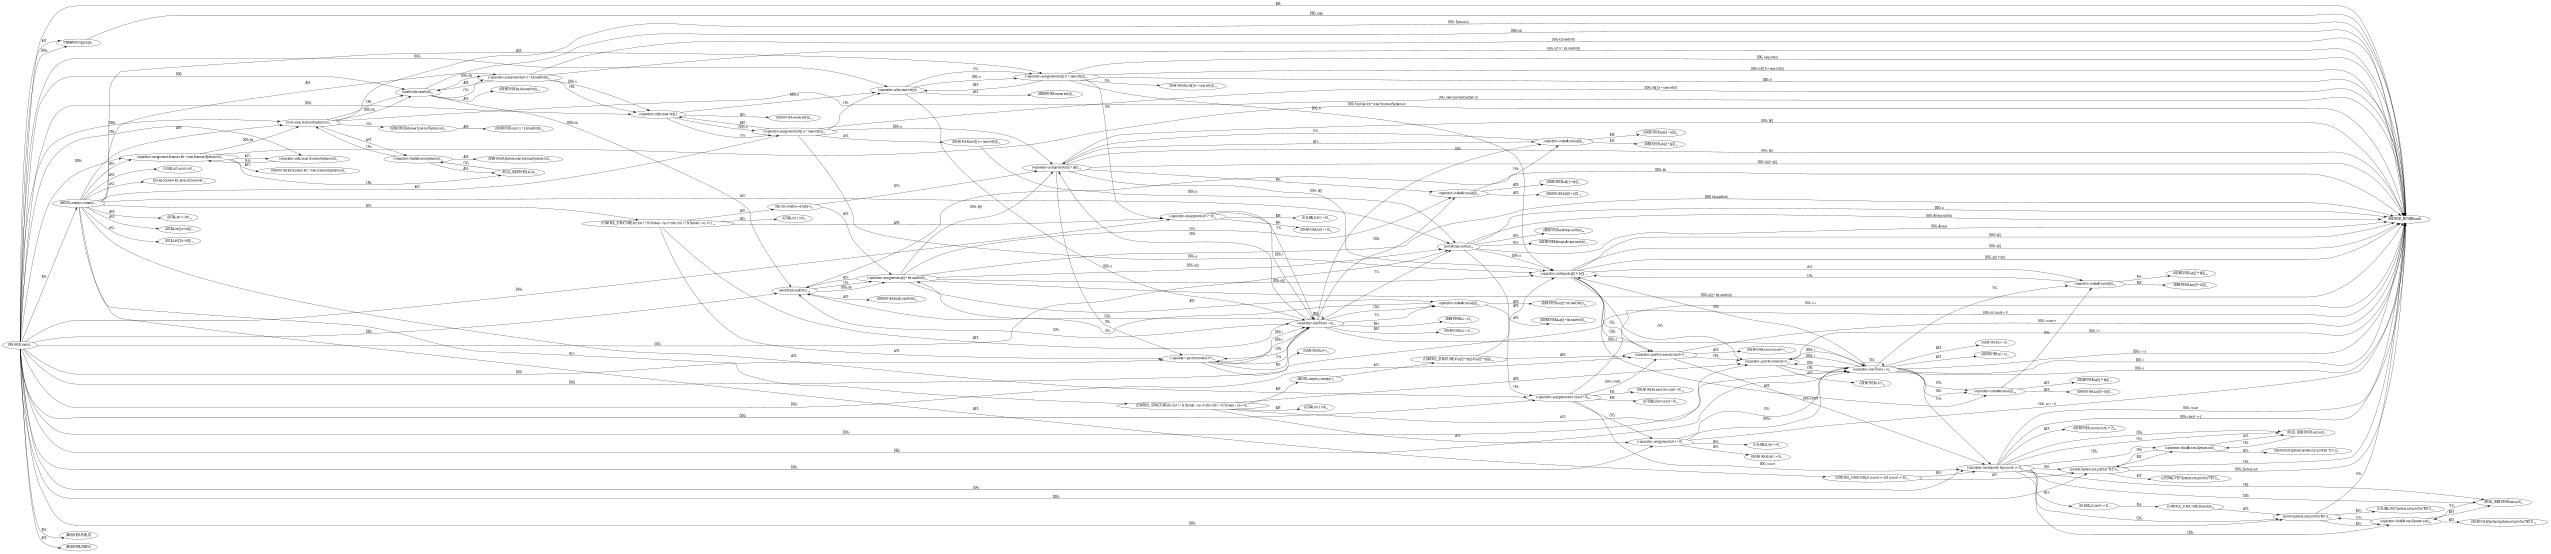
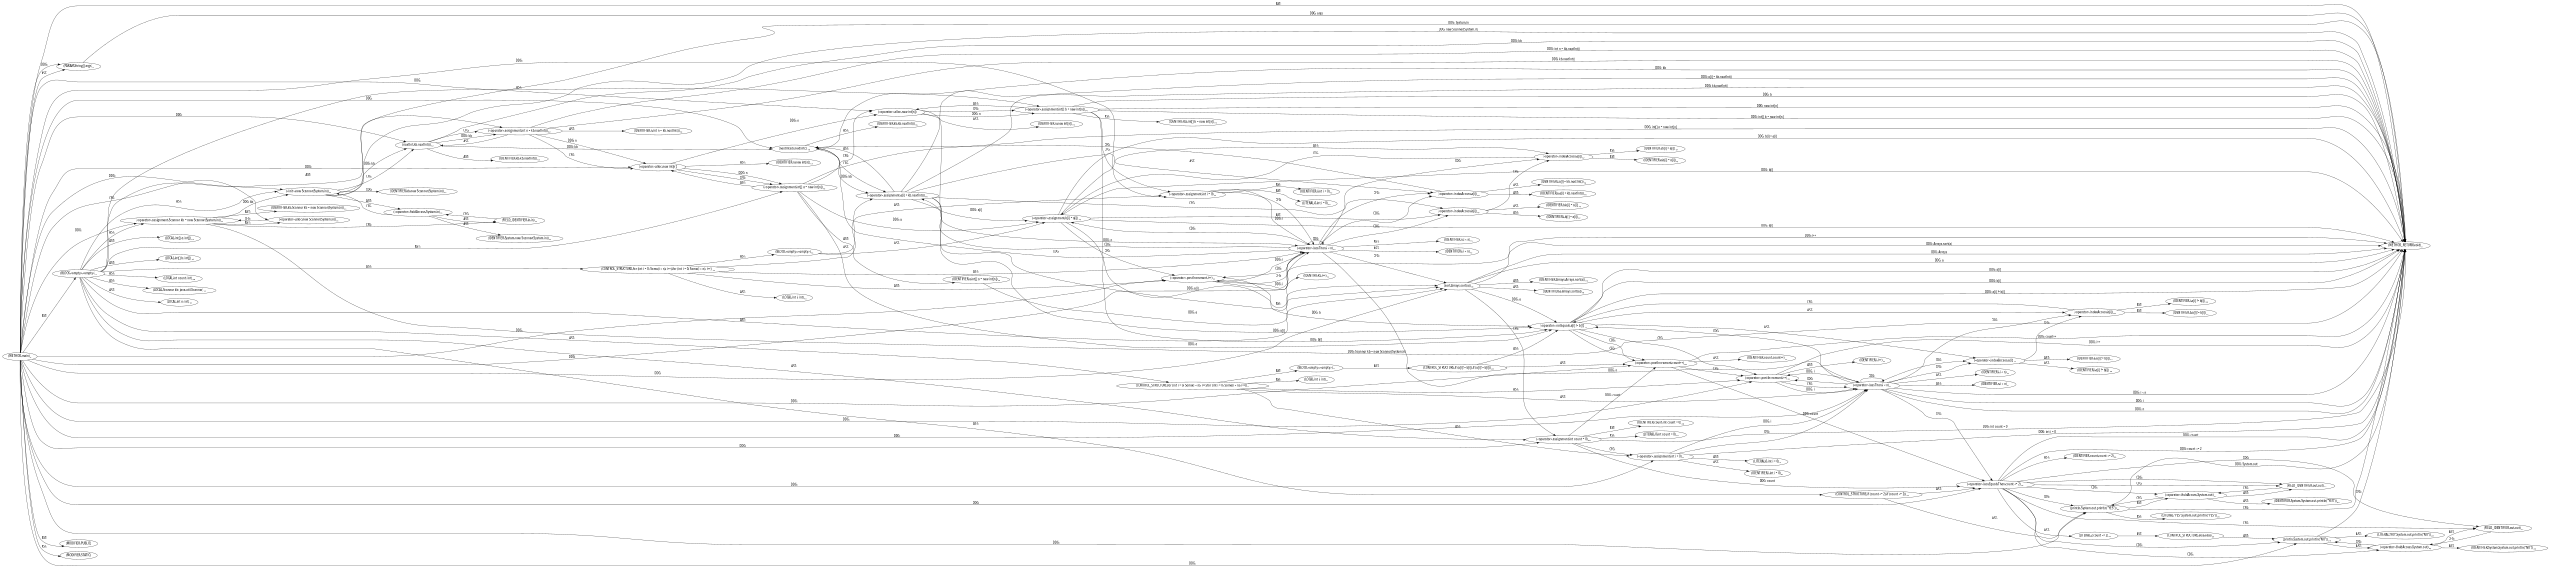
edge "(IDENTIFIER,kb,new Scanner(System.in))" -> "(IDENTIFIER,n,int n = kb.nextInt())": now "(<operator>.assignment,int n = kb.nextInt())" -> "(IDENTIFIER,n,int n = kb.nextInt())"
